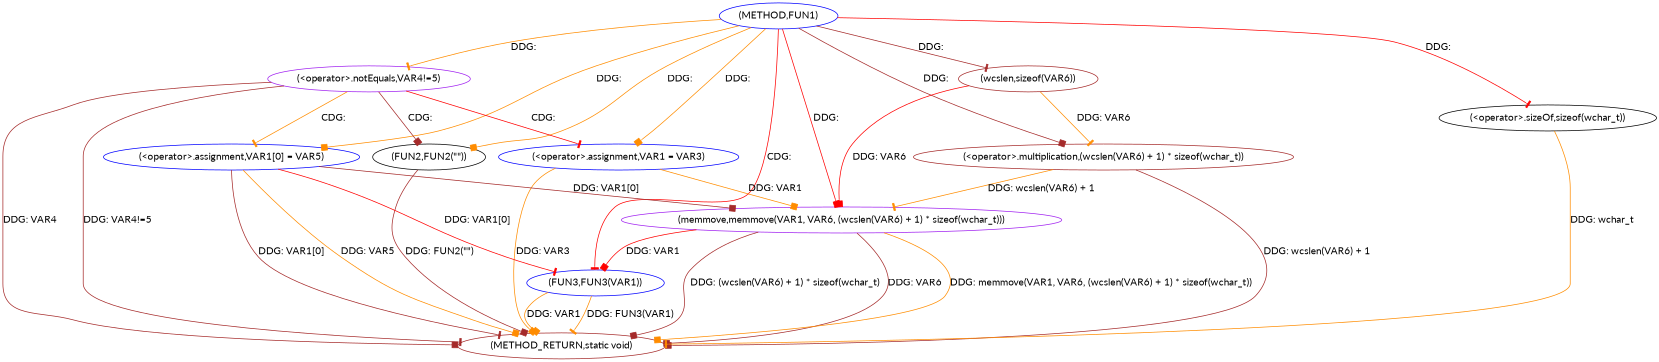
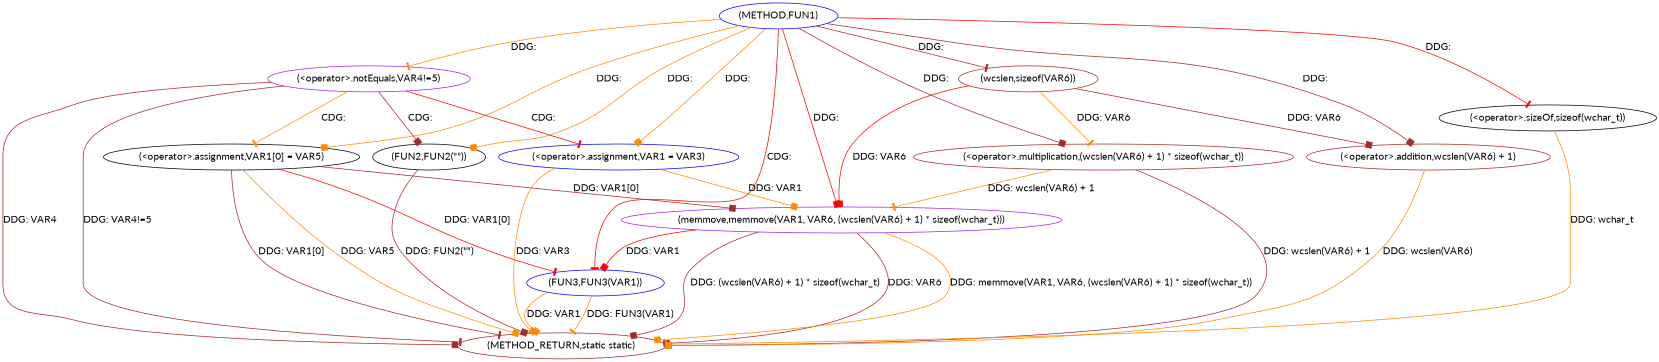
node "(<operator>.assignment,VAR1[0] = VAR5)": color blue -> black
node "(<operator>.addition,wcslen(VAR6) + 1)": added
node "(METHOD_RETURN,static void)": label "(METHOD_RETURN,static void)" -> "(METHOD_RETURN,static static)"
